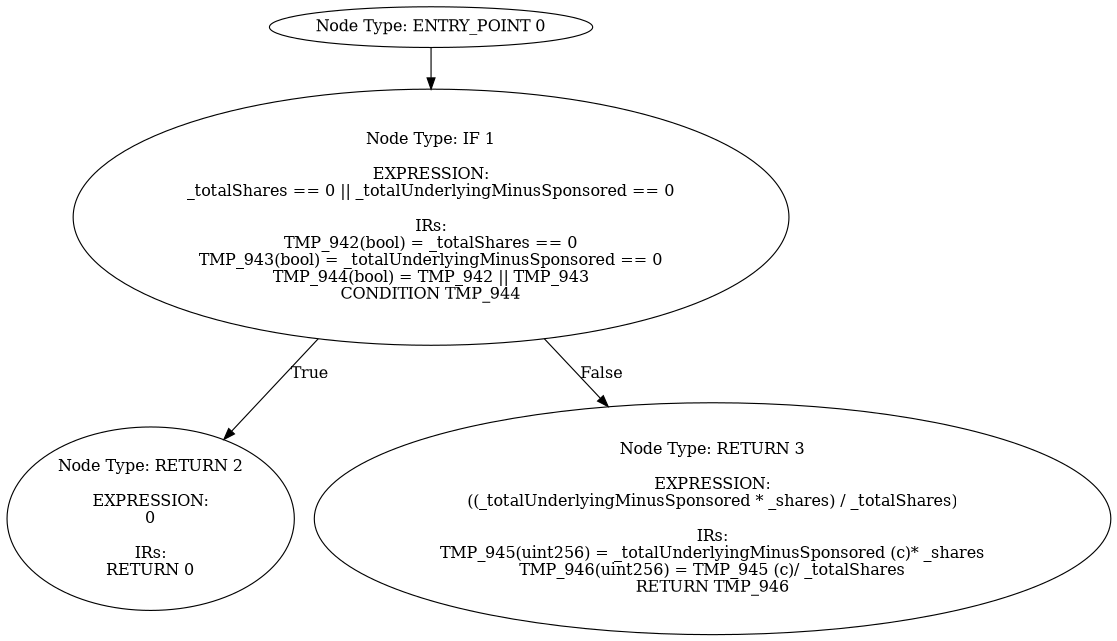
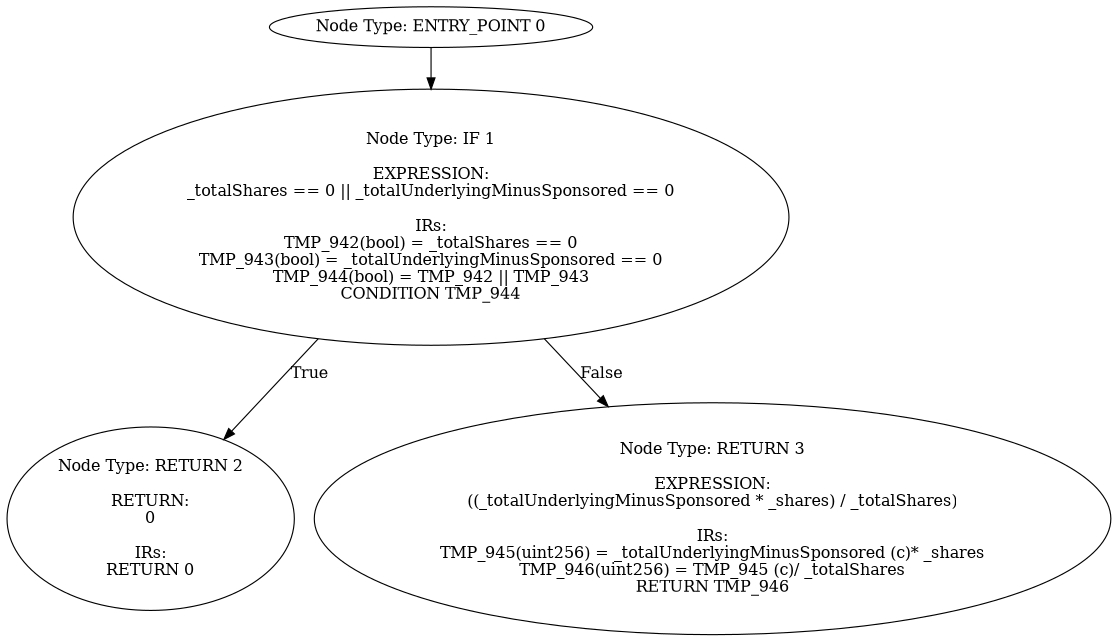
node "Node Type: RETURN 2 EXPRESSION: 0 IRs: RETURN 0": label "Node Type: RETURN 2 EXPRESSION: 0 IRs: RETURN 0" -> "Node Type: RETURN 2 RETURN: 0 IRs: RETURN 0"
